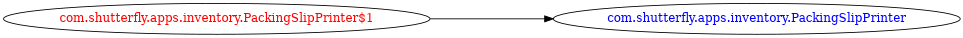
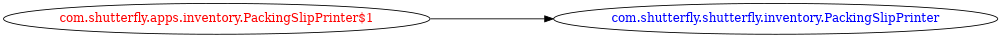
node "com.shutterfly.apps.inventory.PackingSlipPrinter": label "com.shutterfly.apps.inventory.PackingSlipPrinter" -> "com.shutterfly.shutterfly.inventory.PackingSlipPrinter"
